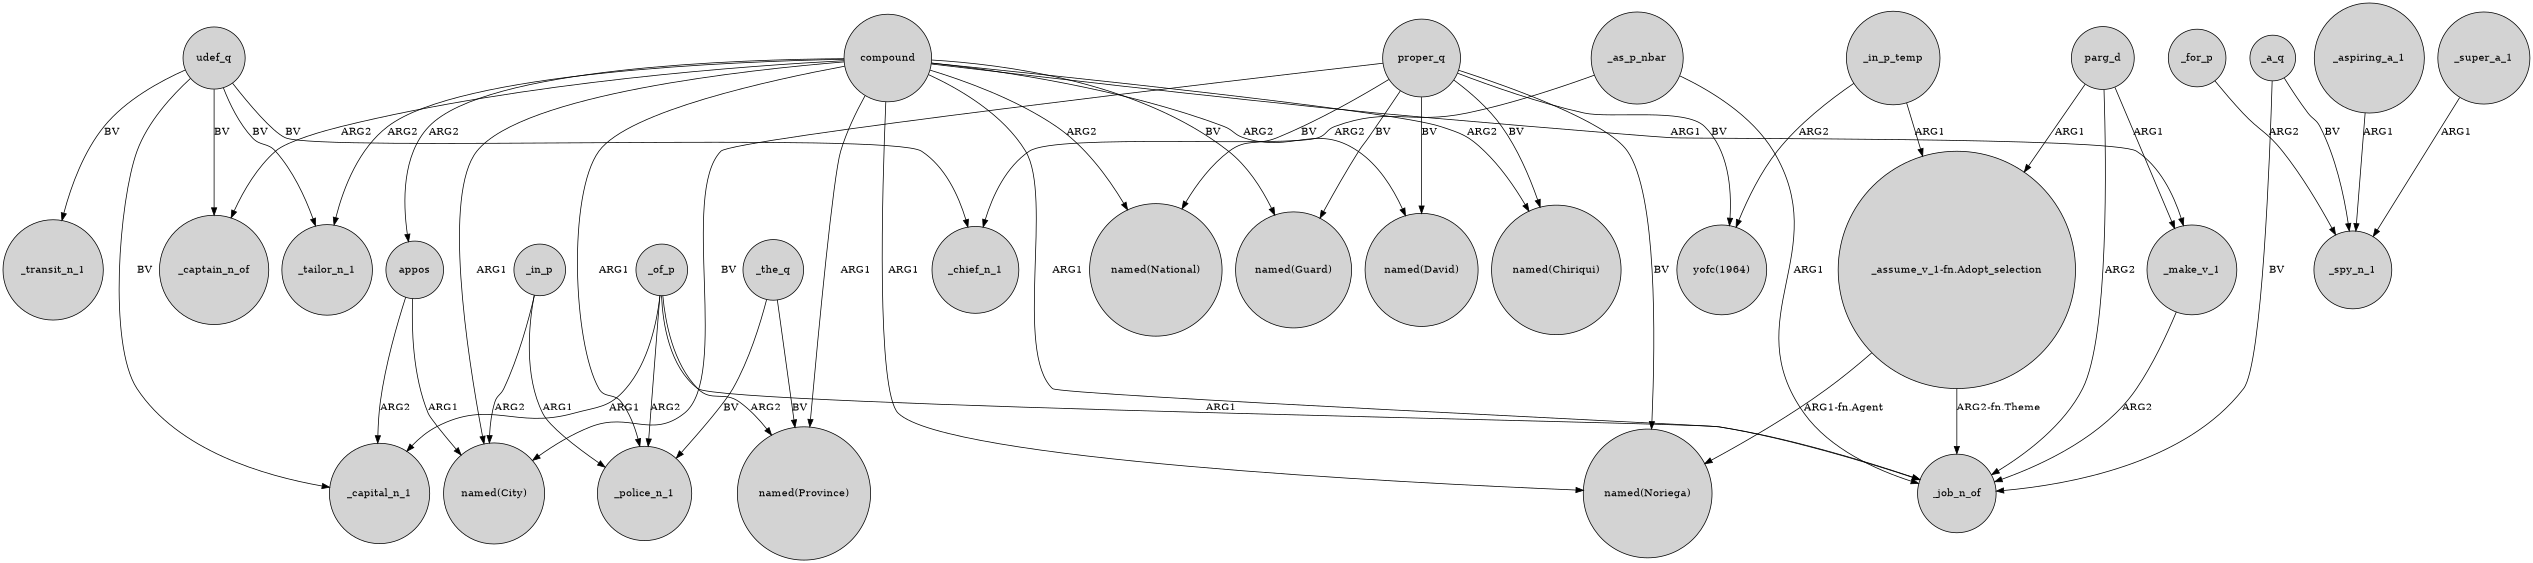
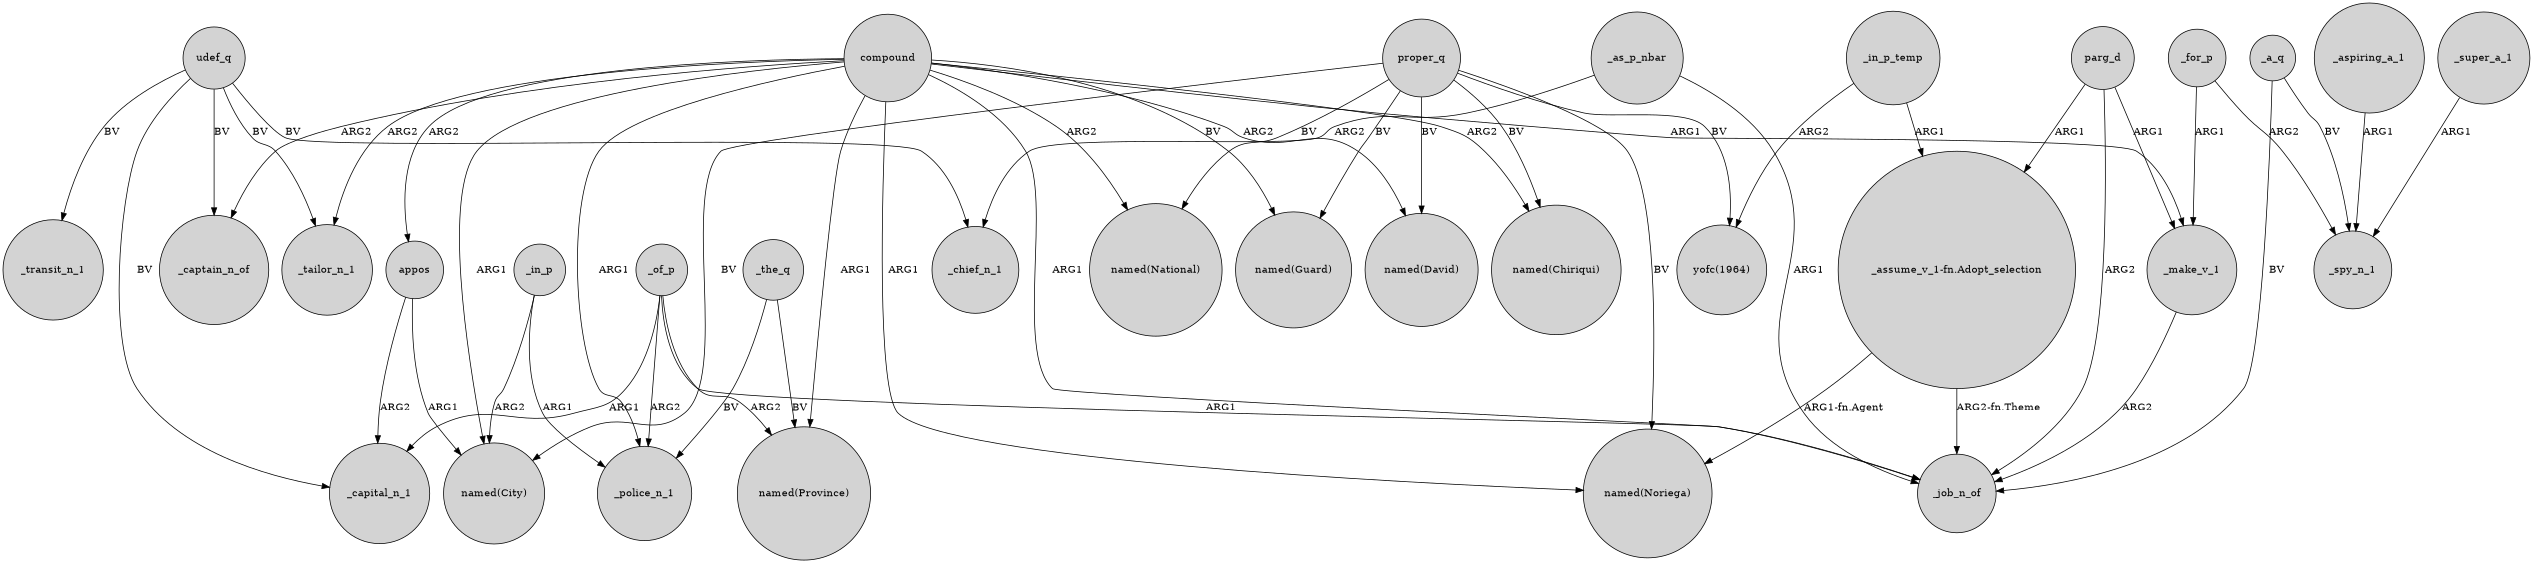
edge "_for_p" -> "_make_v_1": added, label "ARG1"
